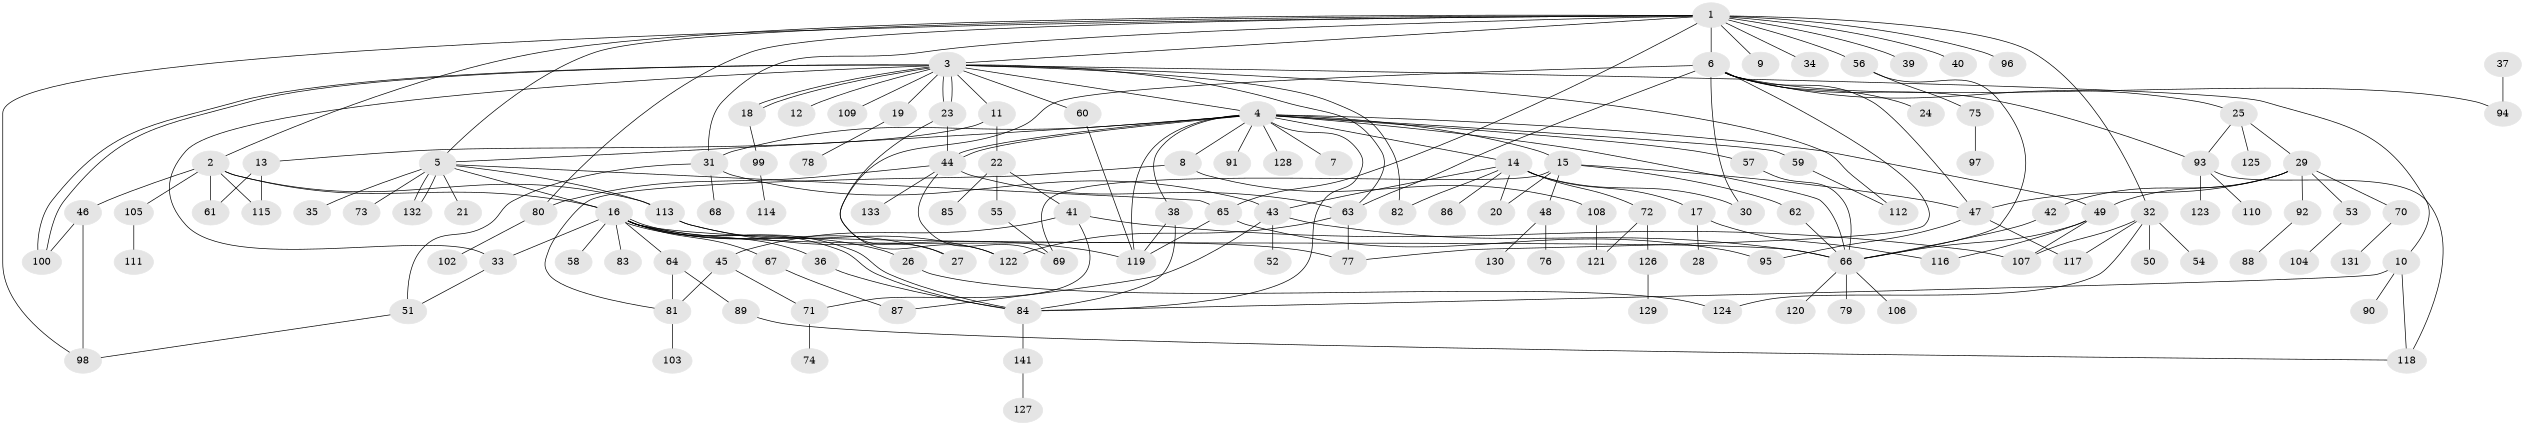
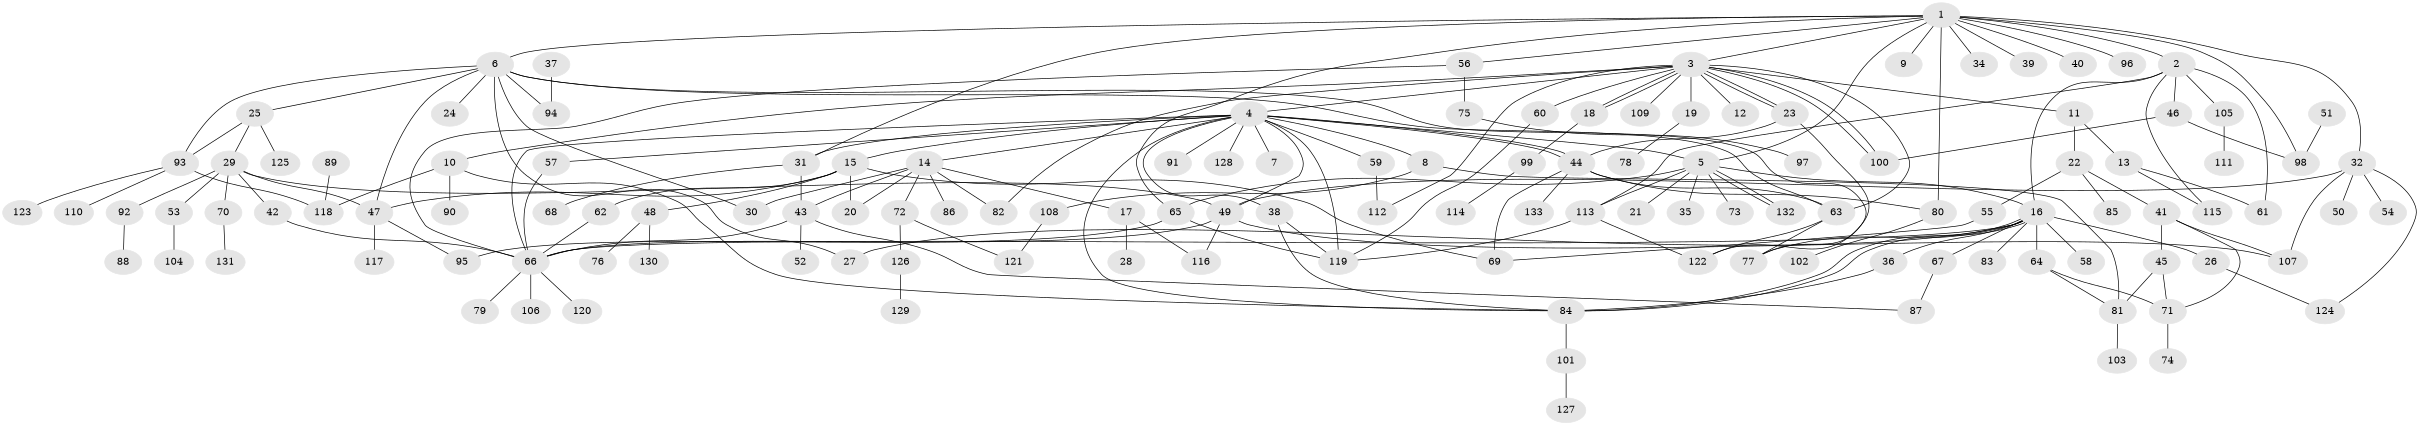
edge "31" -- "51": removed
edge "32" -- "117": now "32" -- "49"
node "33": removed
edge "64" -- "89": now "64" -- "71"
node "141": label "141" -> "101"
